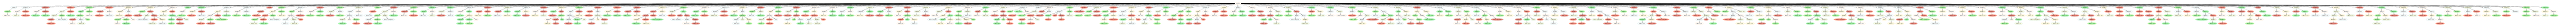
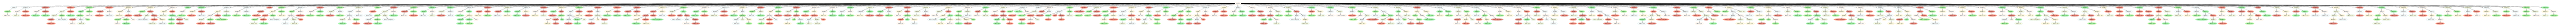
node "ExpName9": fillcolor salmon -> lightyellow
node "Temp238: T299": added
